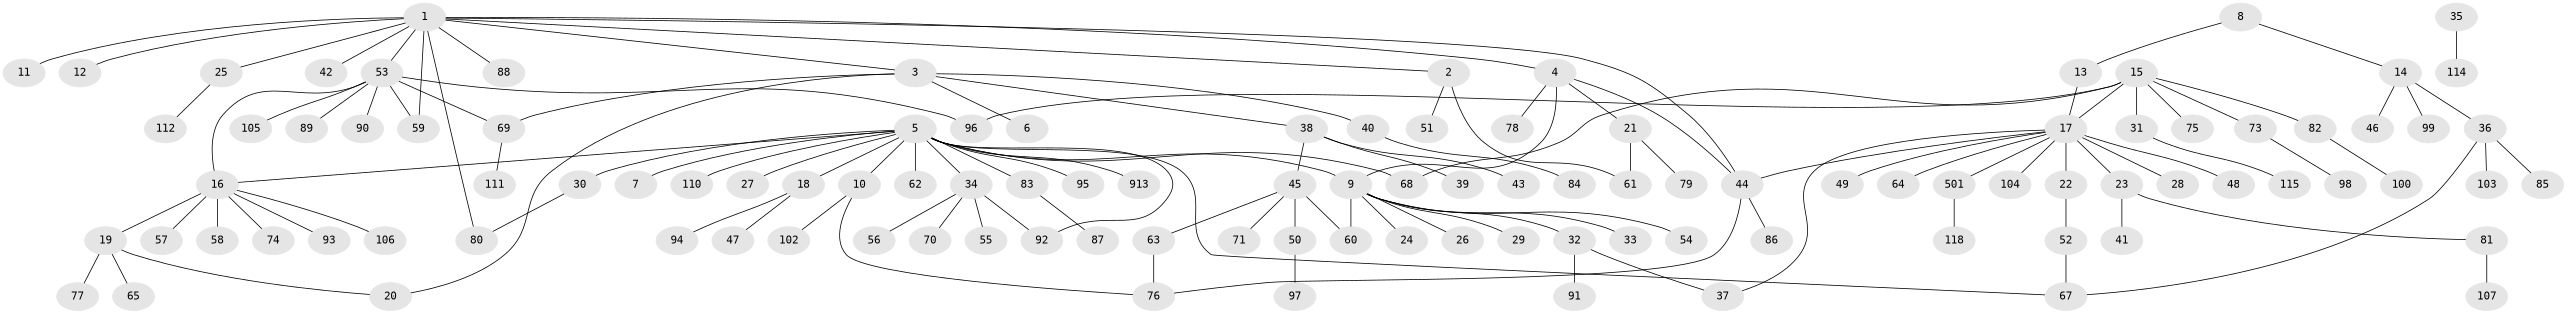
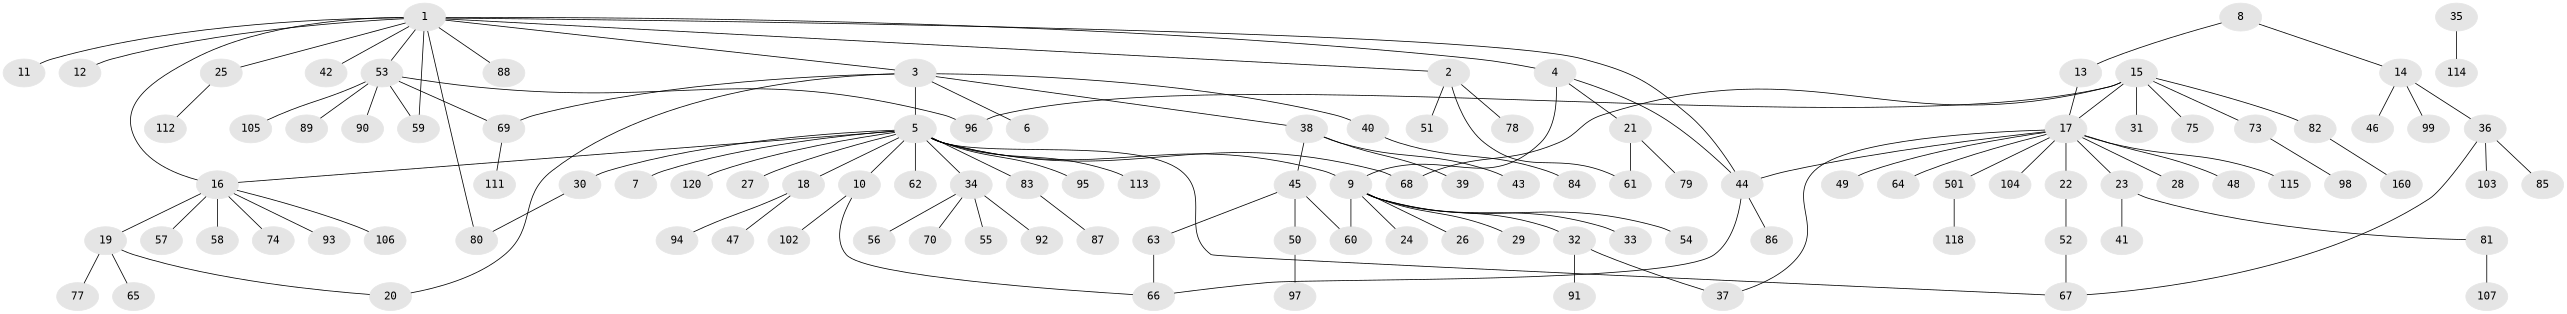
edge "53" -- "16": now "1" -- "16"
edge "4" -- "78": now "2" -- "78"
edge "31" -- "115": now "17" -- "115"
edge "5" -- "92": now "5" -- "3"
node "110": label "110" -> "120"
node "913": label "913" -> "113"
node "100": label "100" -> "160"
node "71": removed
node "76": label "76" -> "66"
